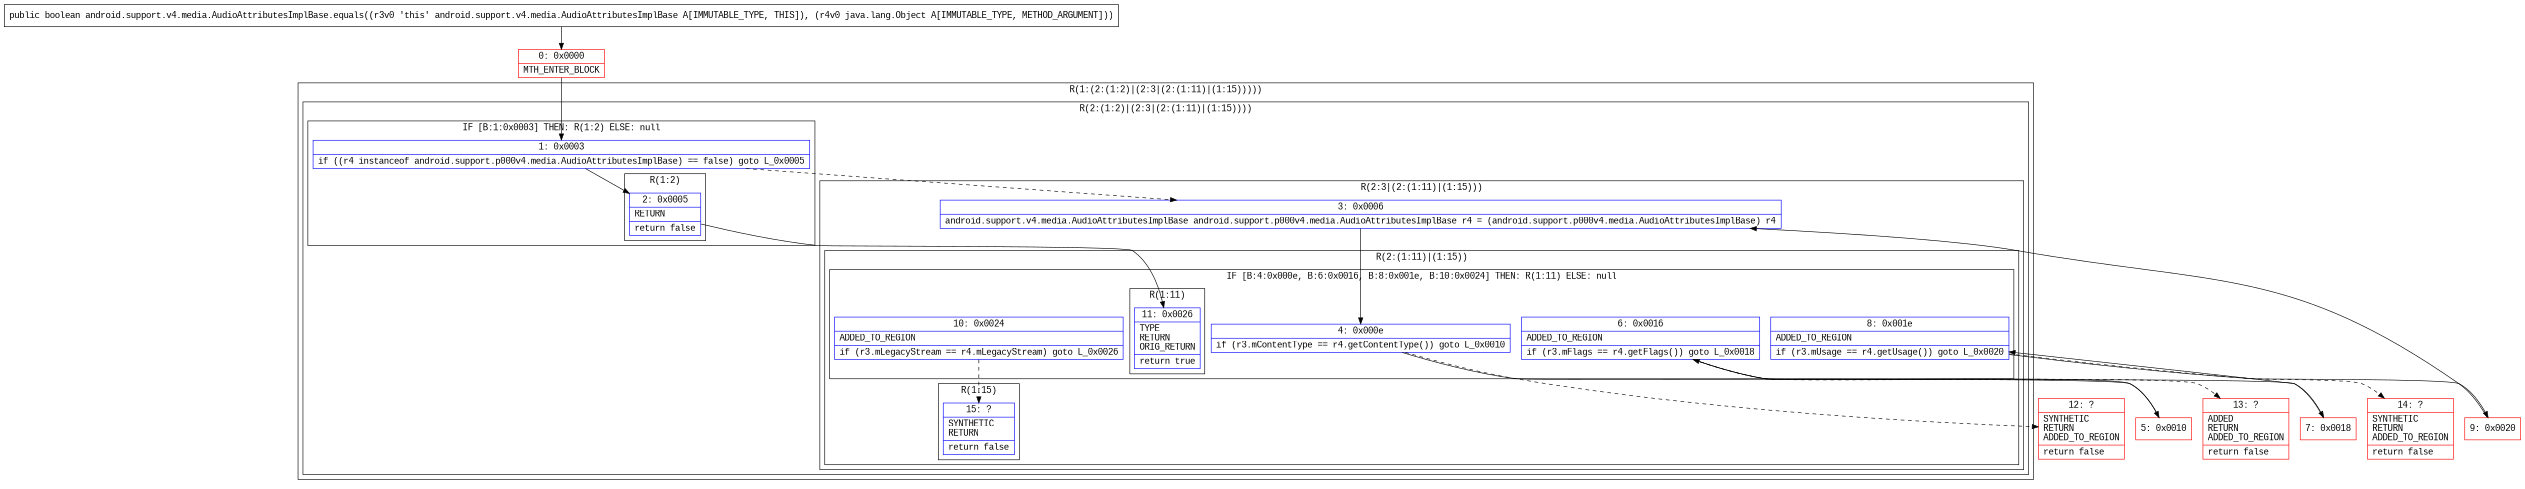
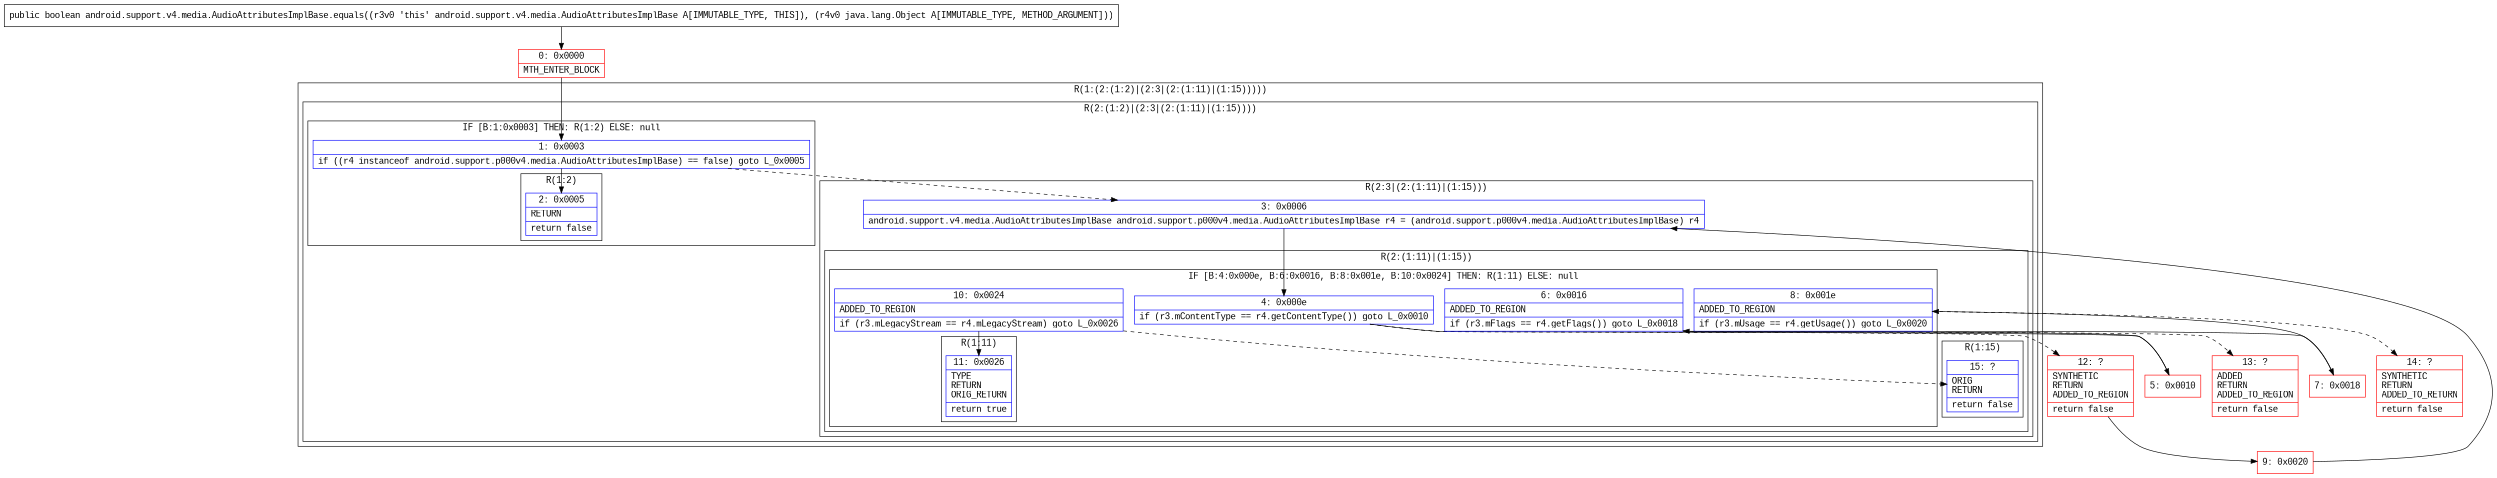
edge "2: 0x0005" -> "11: 0x0026": now "10: 0x0024" -> "11: 0x0026"
edge "8: 0x001e" -> "9: 0x0020": now "12: ?" -> "9: 0x0020"
node "15: ?": text "SYNTHETIC" -> "ORIG"
node "14: ?": text "ADDED_TO_REGION" -> "ADDED_TO_RETURN"
